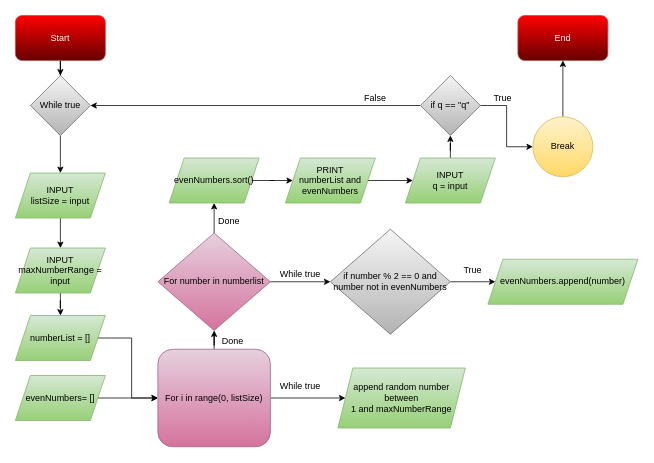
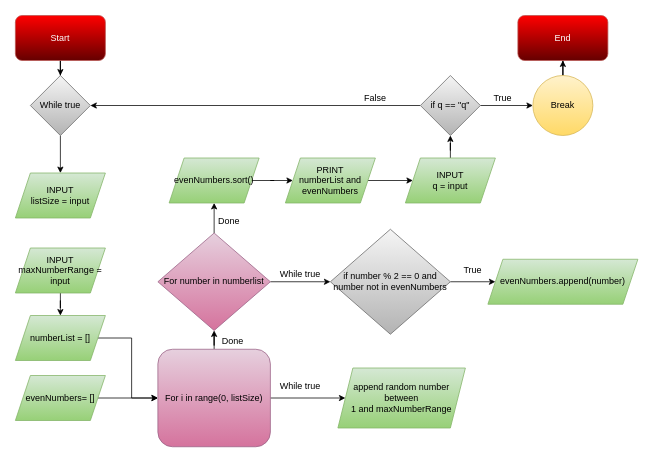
node "Break": moved (563, 147) -> (563, 105)
edge "INPUT listSize = input" -> "INPUT maxNumberRange = input": removed
